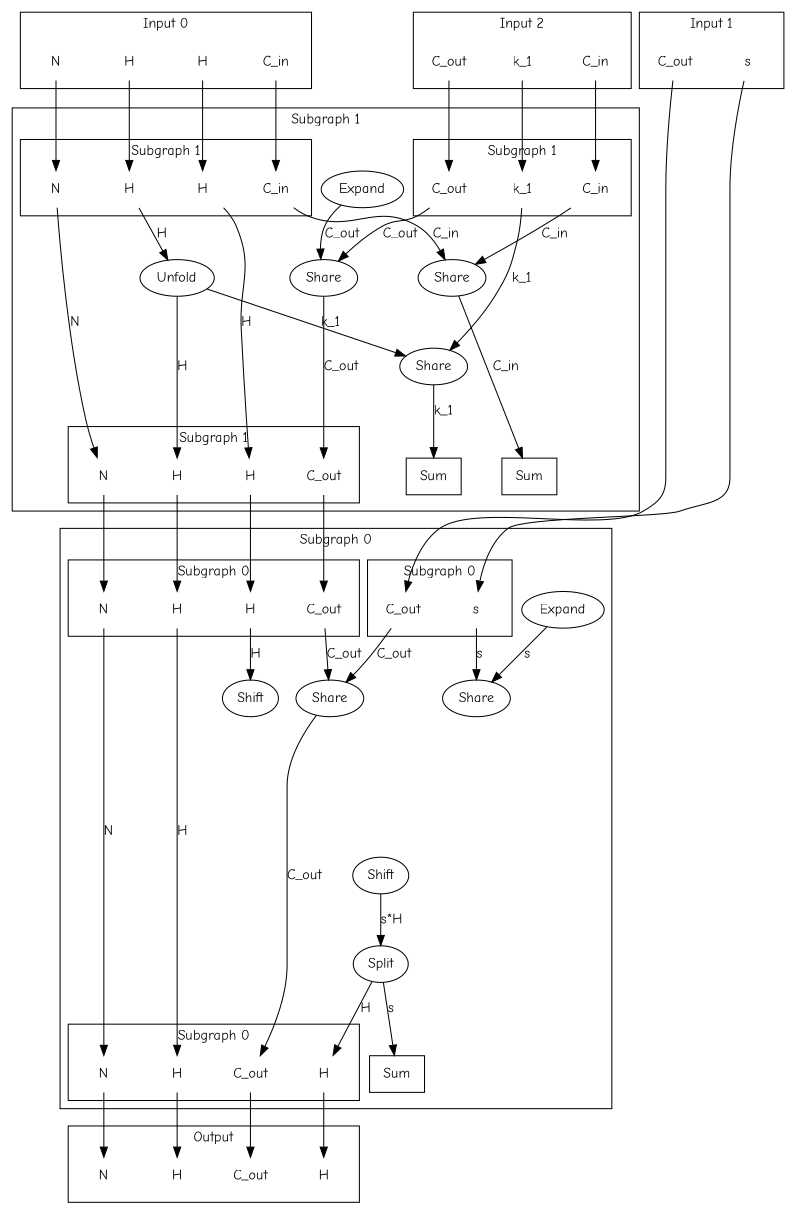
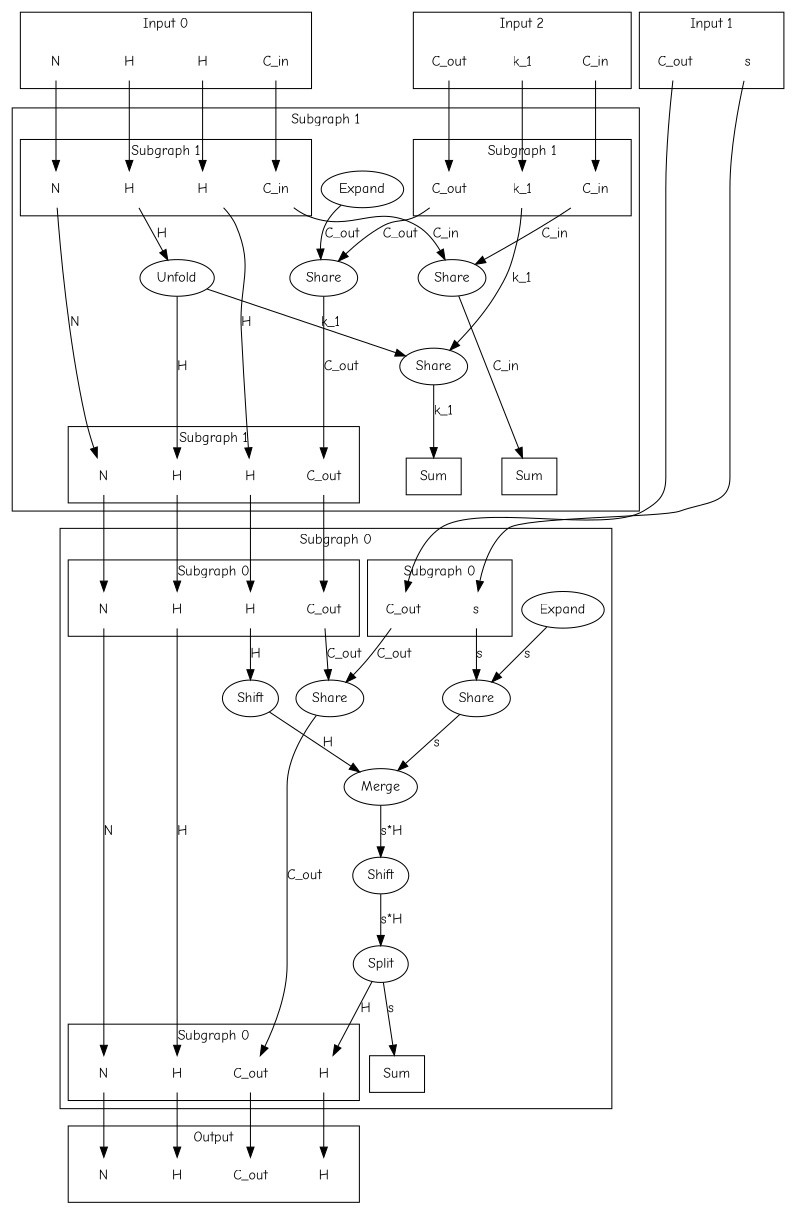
node "Merge": added
